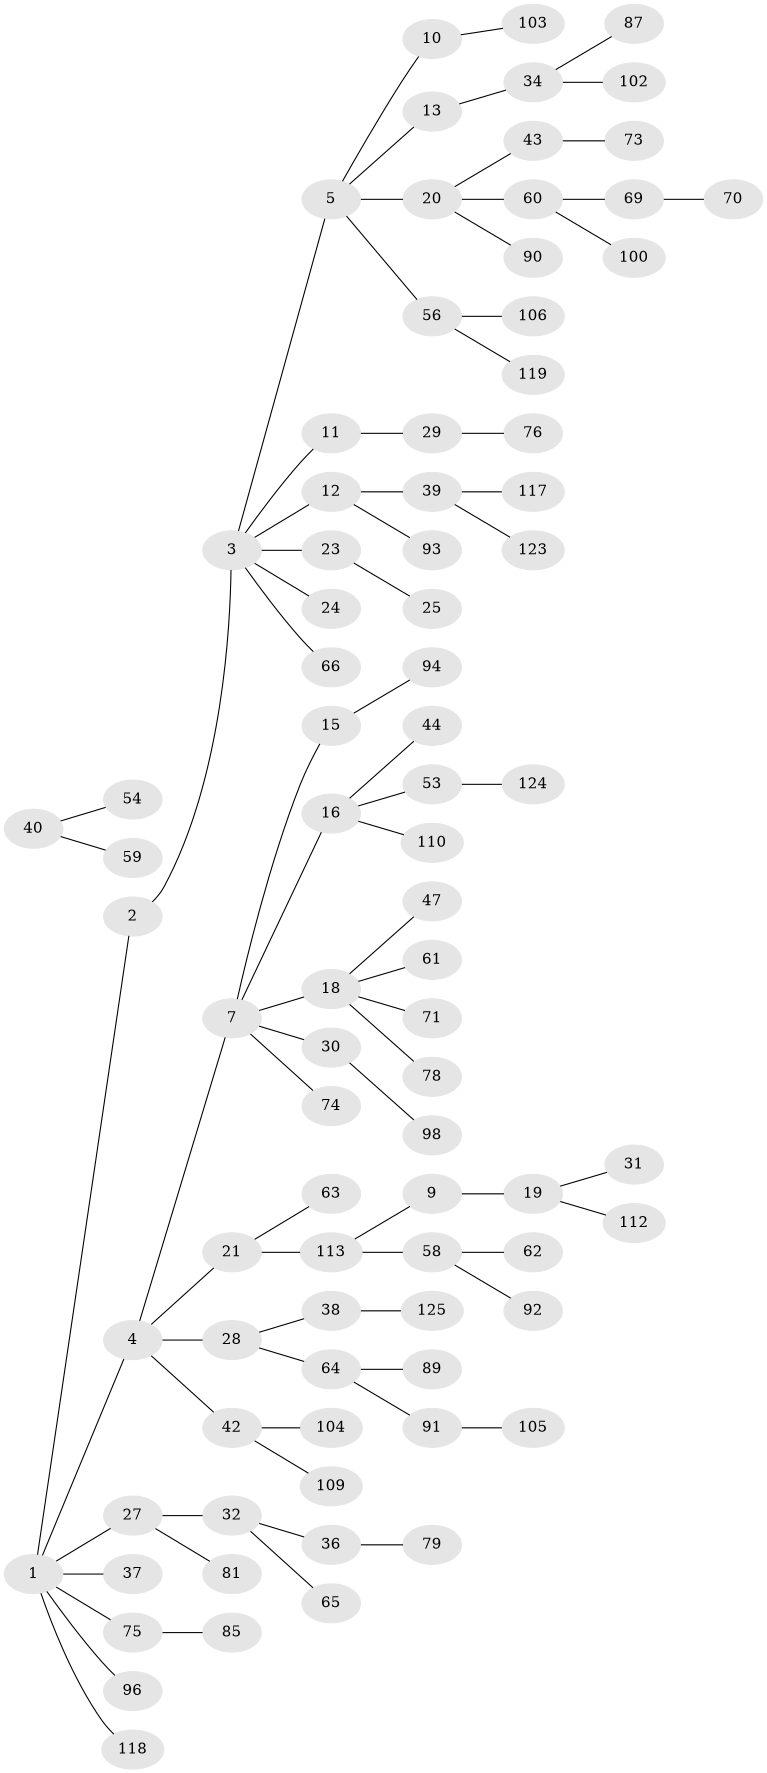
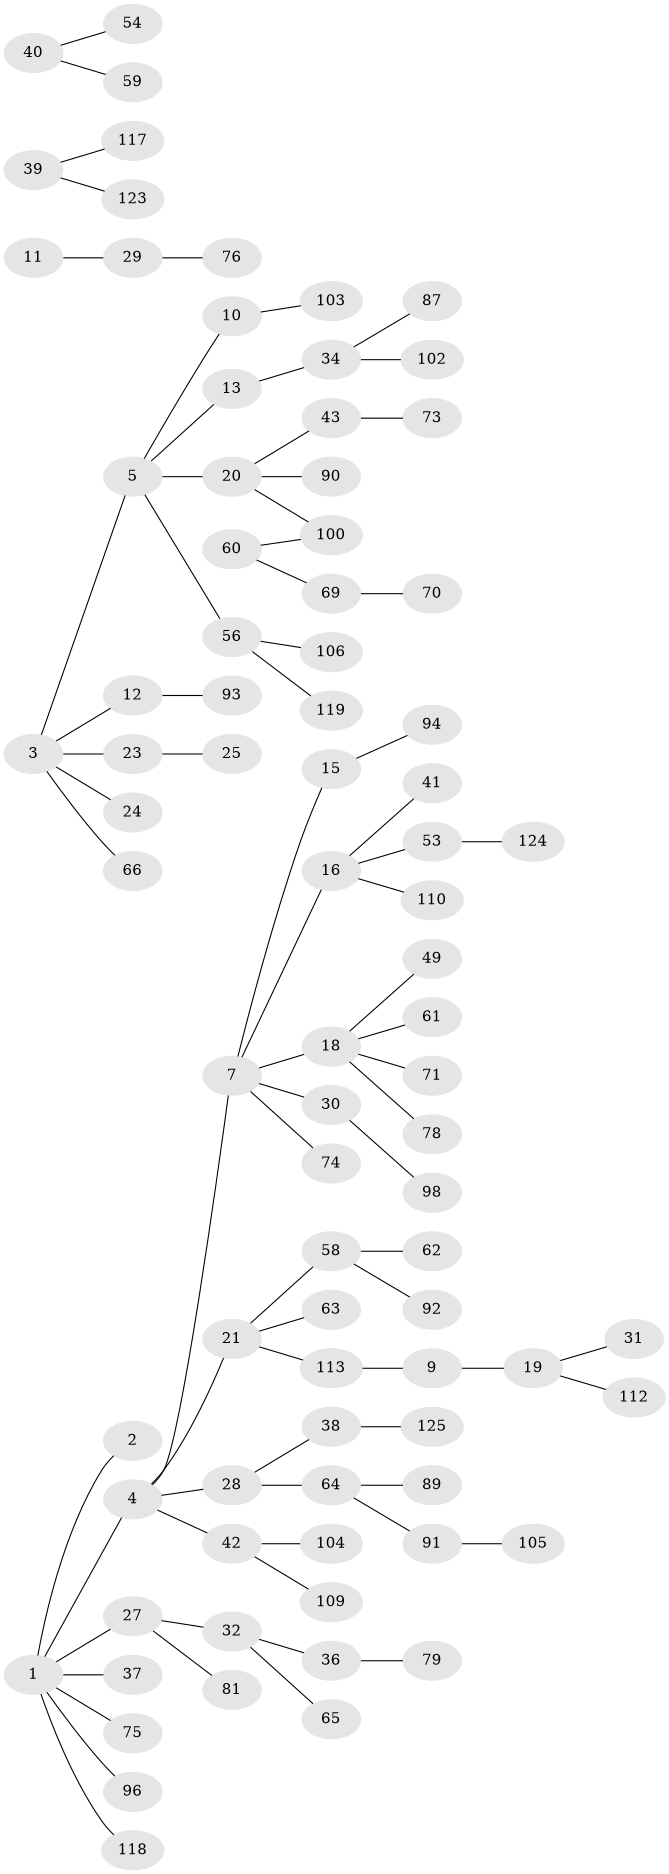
edge "20" -- "60": now "20" -- "100"
edge "11" -- "3": removed
edge "12" -- "39": removed
node "44": label "44" -> "41"
edge "3" -- "2": removed
node "47": label "47" -> "49"
edge "113" -- "58": now "21" -- "58"
node "85": removed
